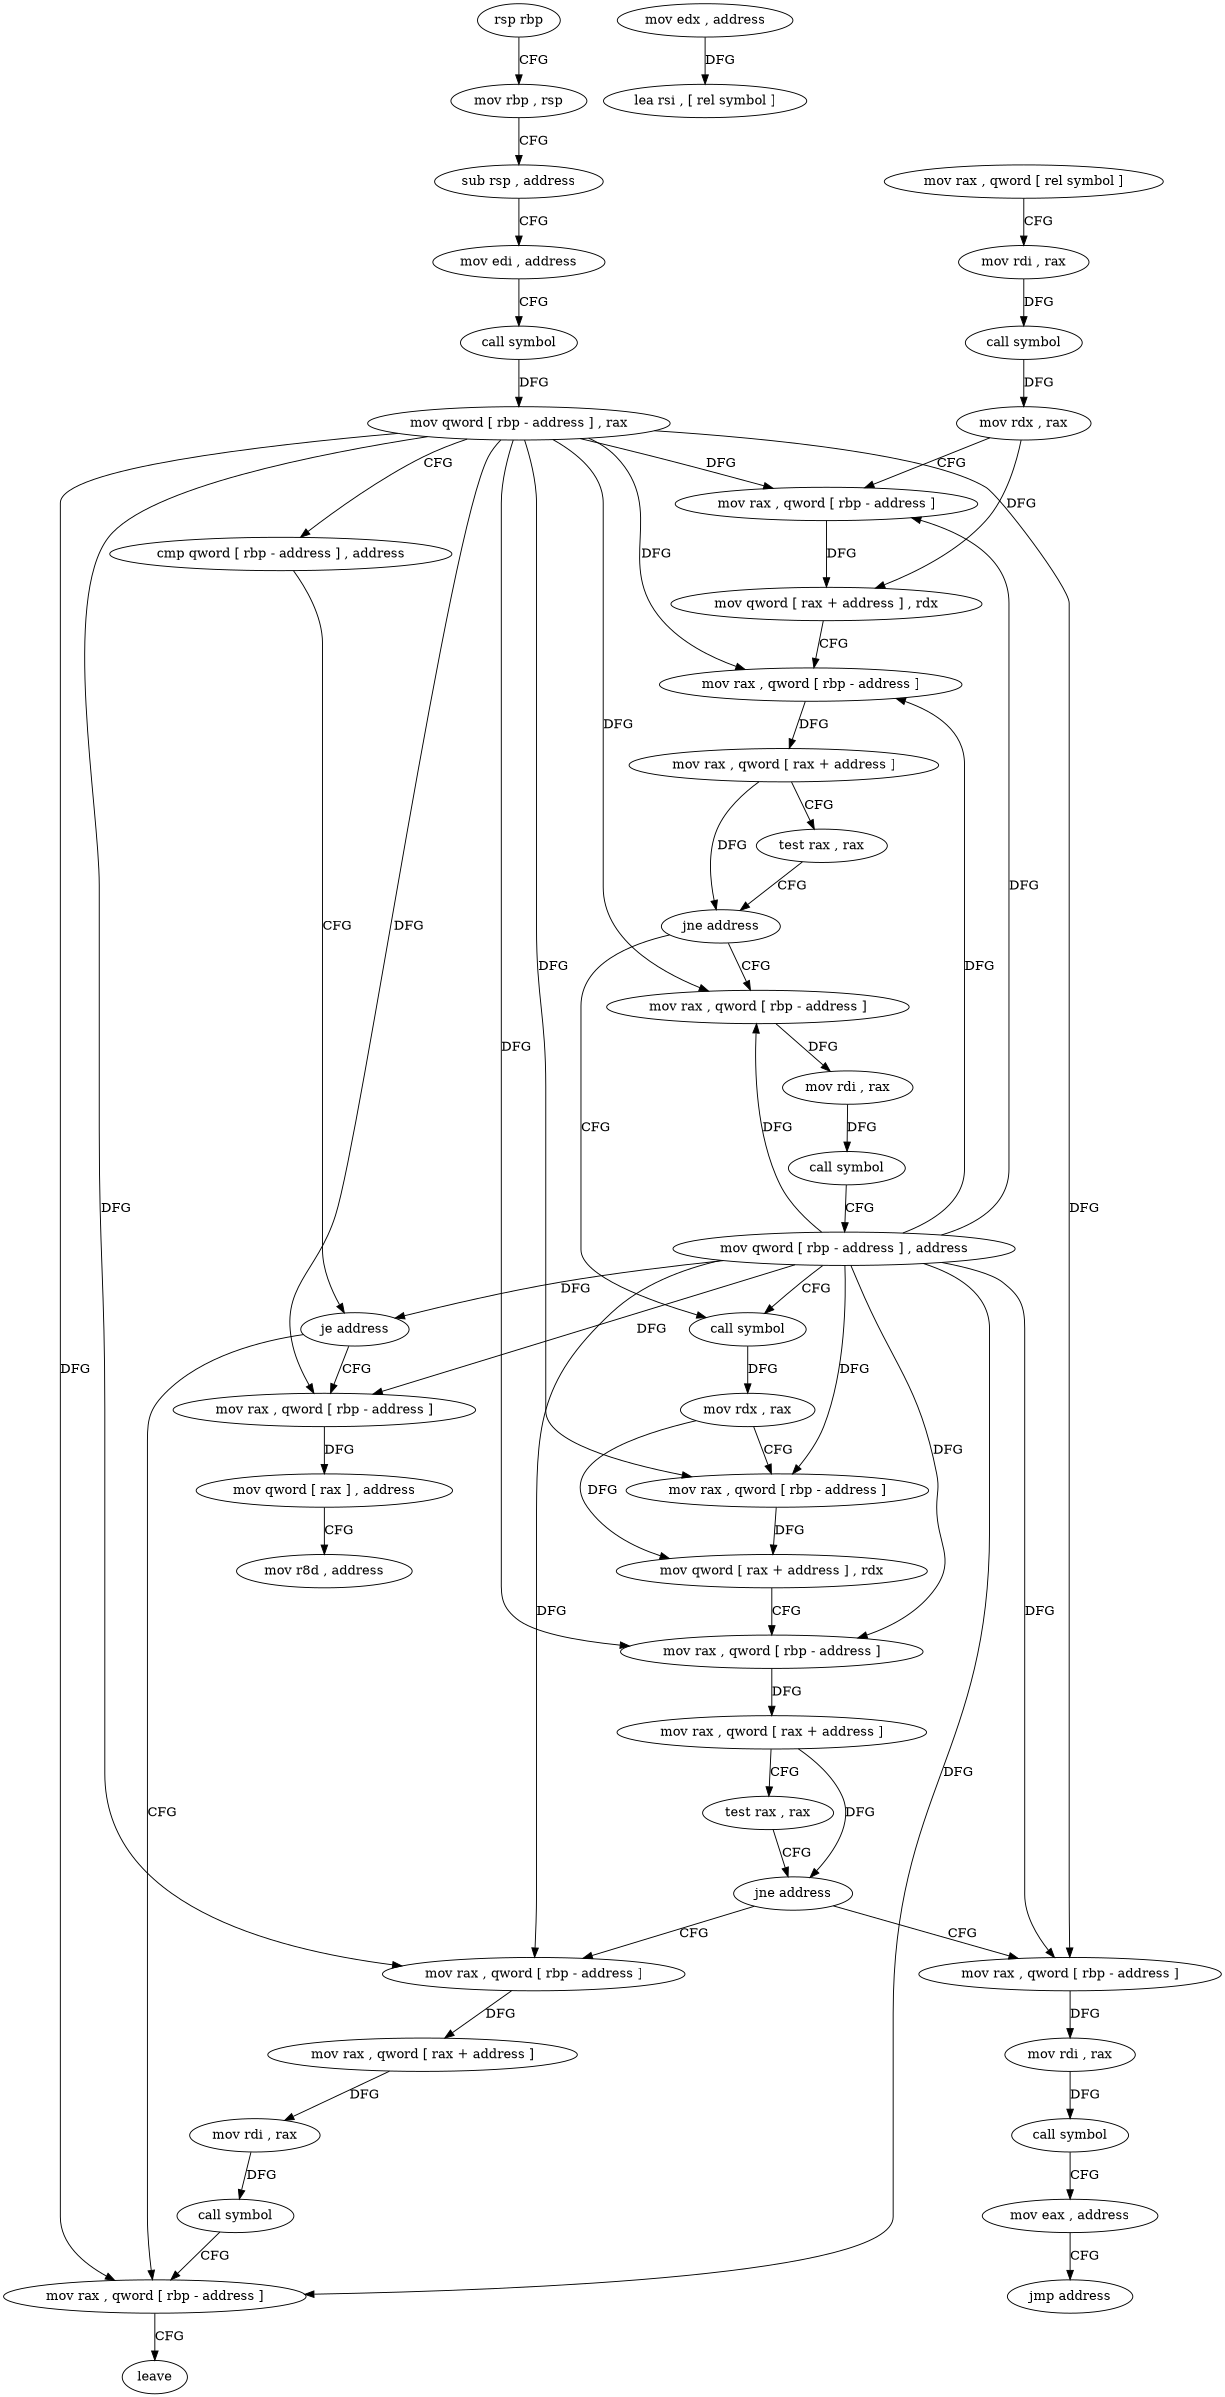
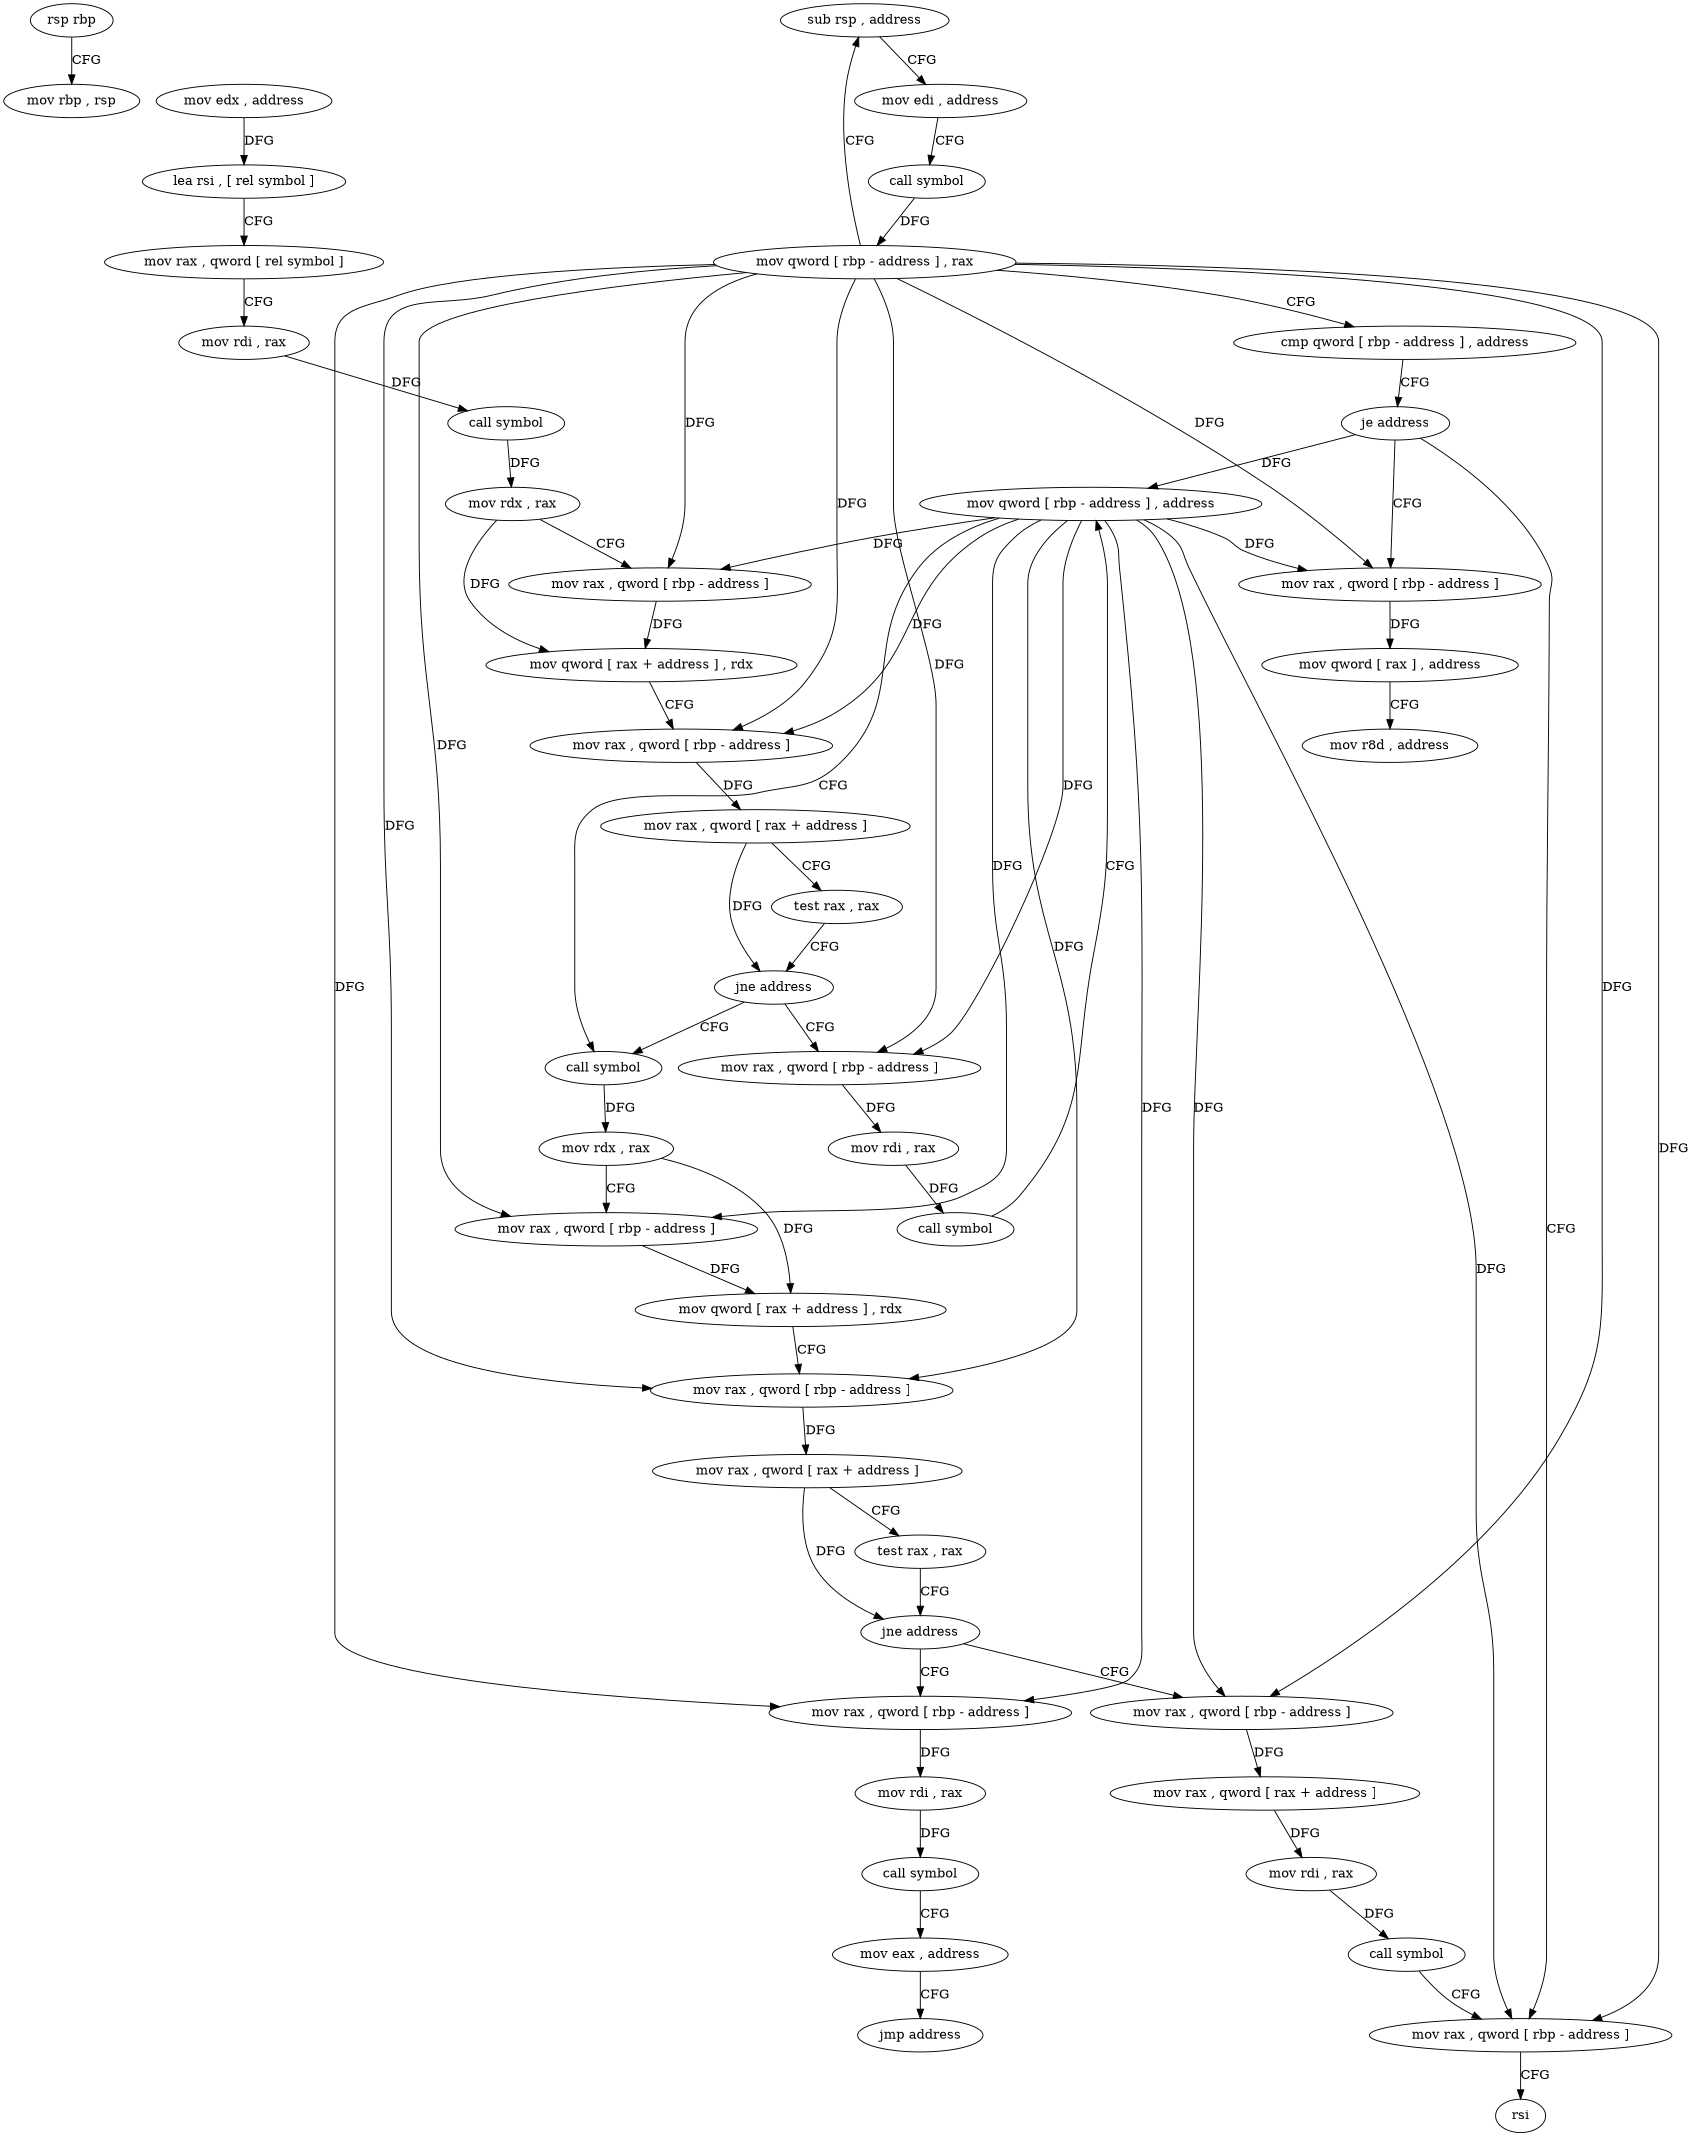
edge "mov rbp , rsp" -> "sub rsp , address": now "mov qword [ rbp - address ] , rax" -> "sub rsp , address"
edge "lea rsi , [ rel symbol ]" -> "mov rax , qword [ rel symbol ]": added, label "CFG"
edge "mov qword [ rbp - address ] , address" -> "je address": reversed
node "leave": label "leave" -> "rsi"
